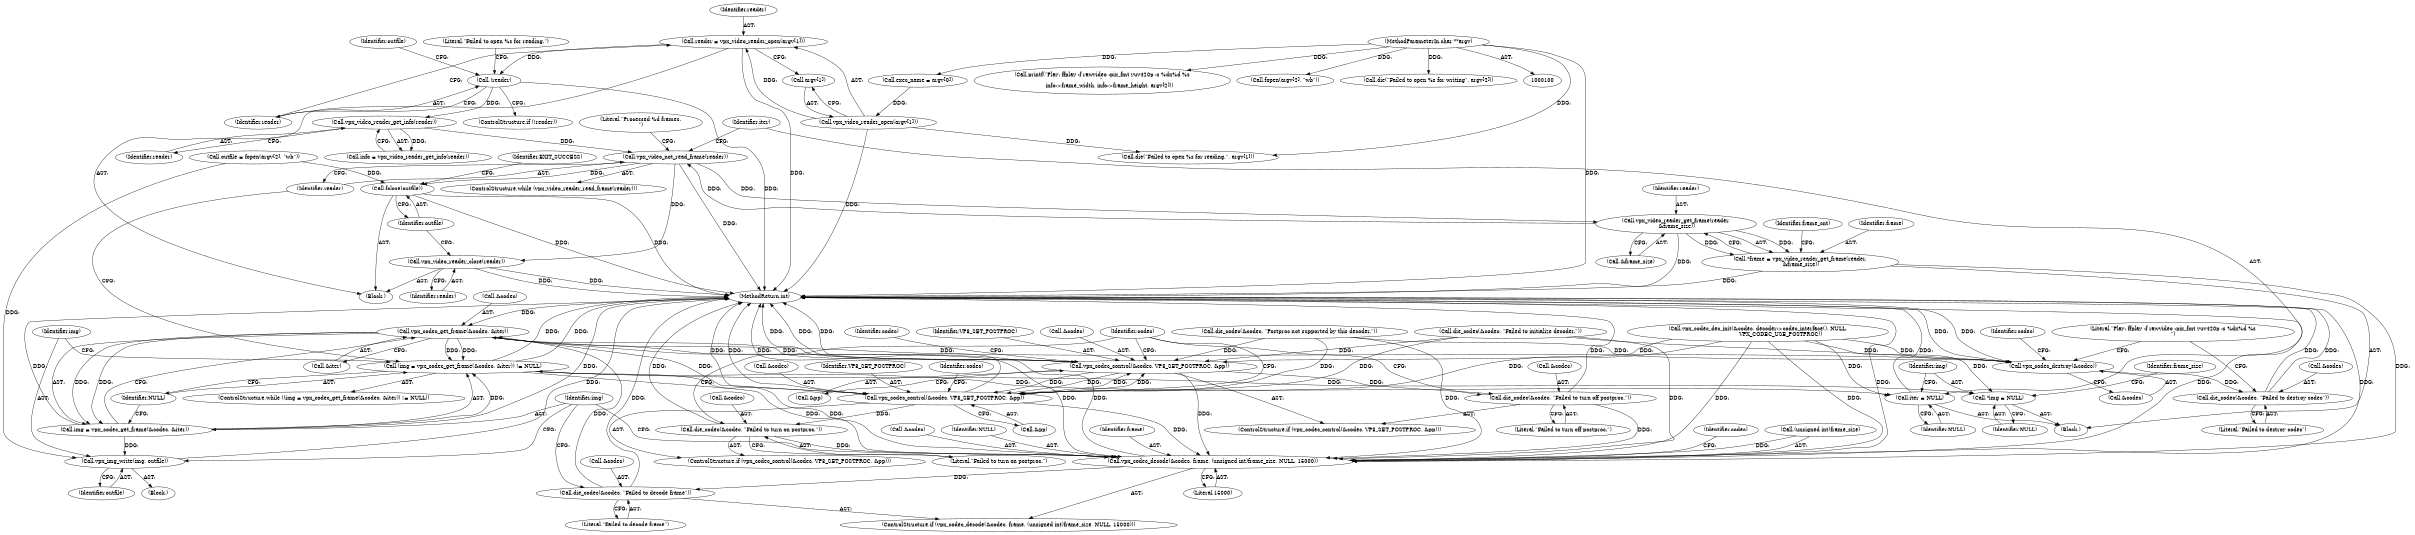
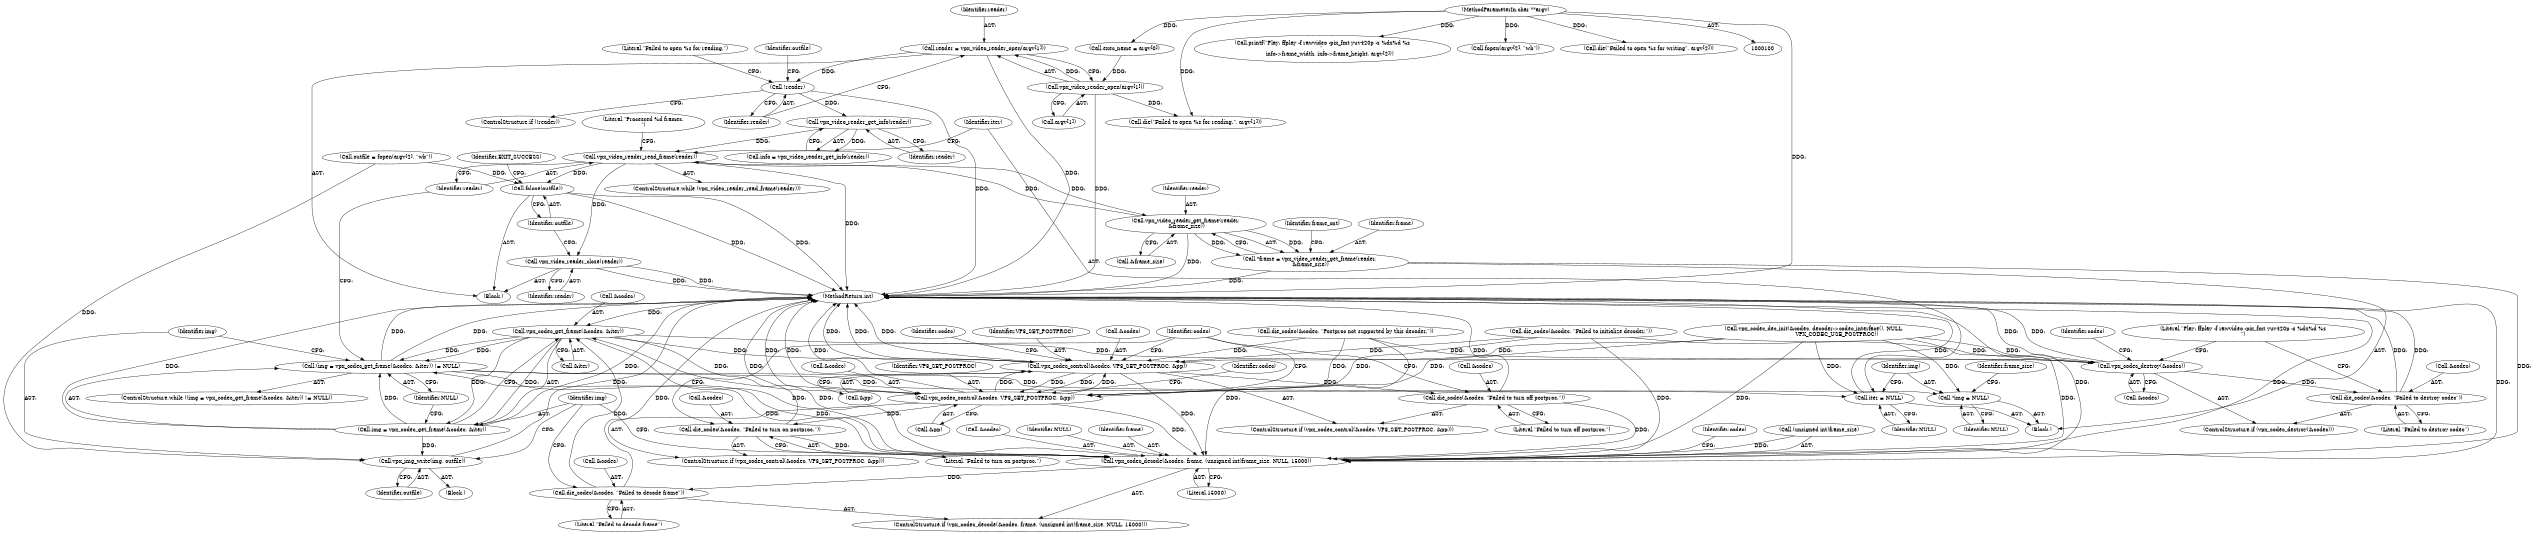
edge "(Call,reader = vpx_video_reader_open(argv[1]))" -> "(Call,argv[1])": now "(Call,reader = vpx_video_reader_open(argv[1]))" -> "(Call,vpx_video_reader_open(argv[1]))"
node "(Call,vpx_video_not_read_frame(reader))": label "(Call,vpx_video_not_read_frame(reader))" -> "(Call,vpx_video_reader_read_frame(reader))"
node "(ControlStructure,if (vpx_codec_destroy(&codec)))": added
